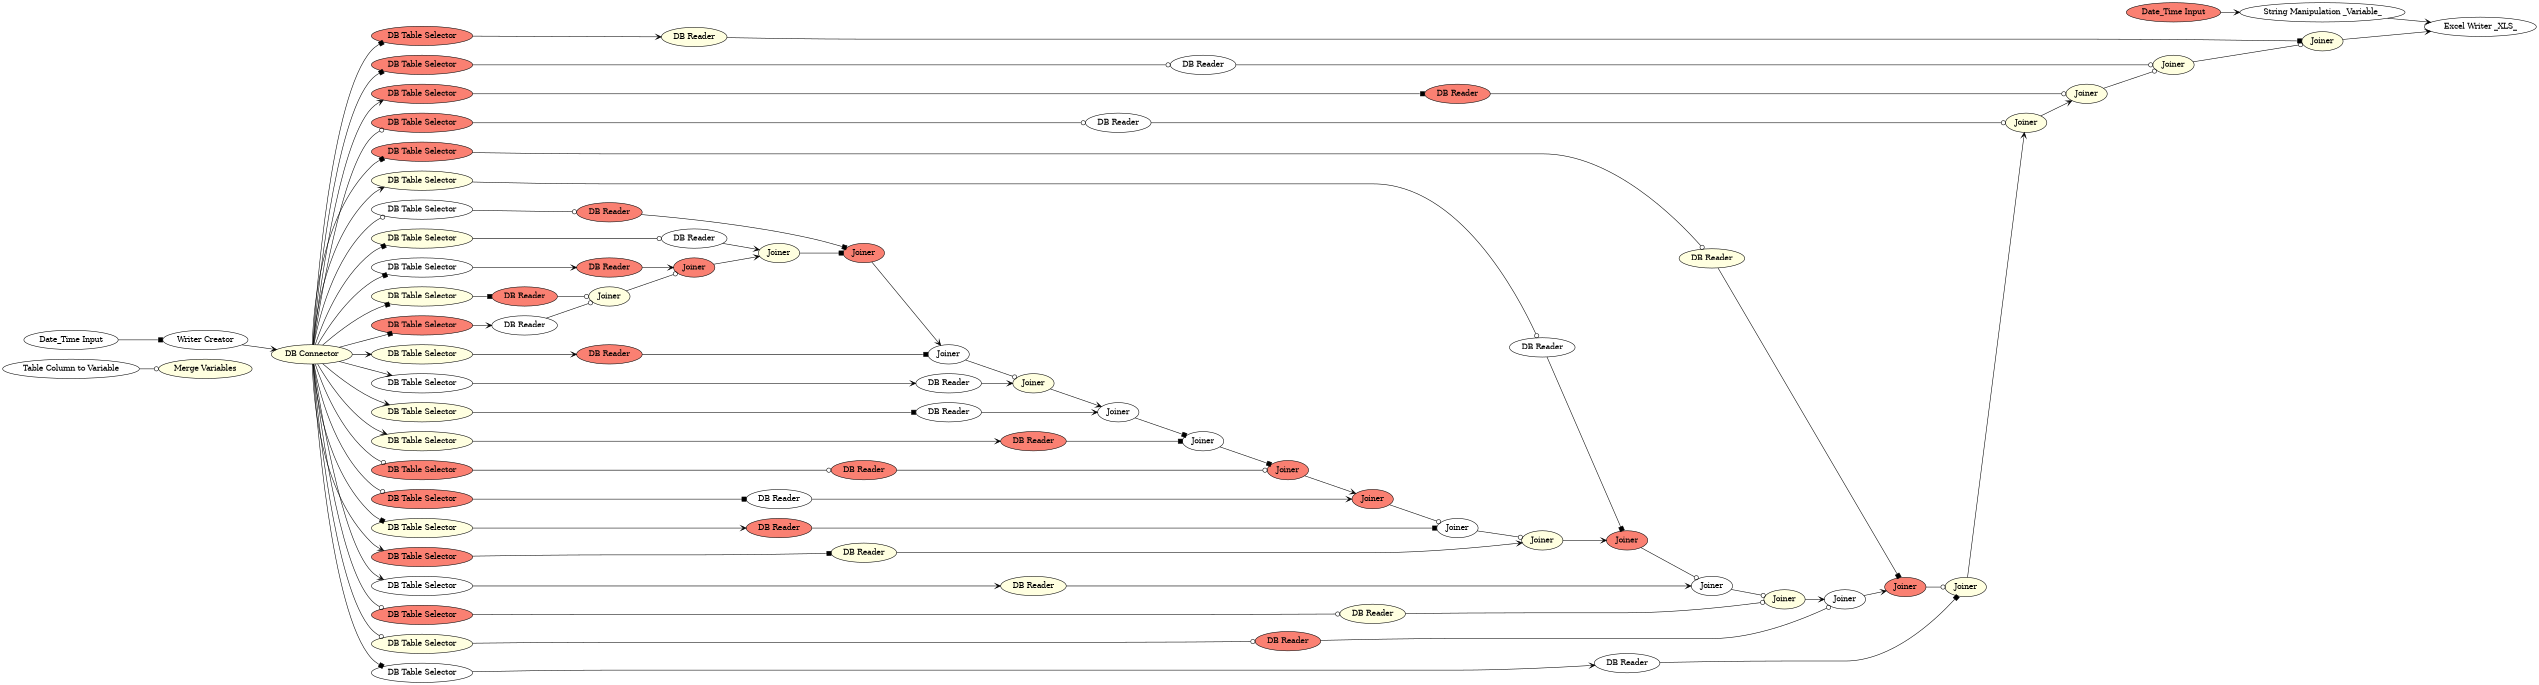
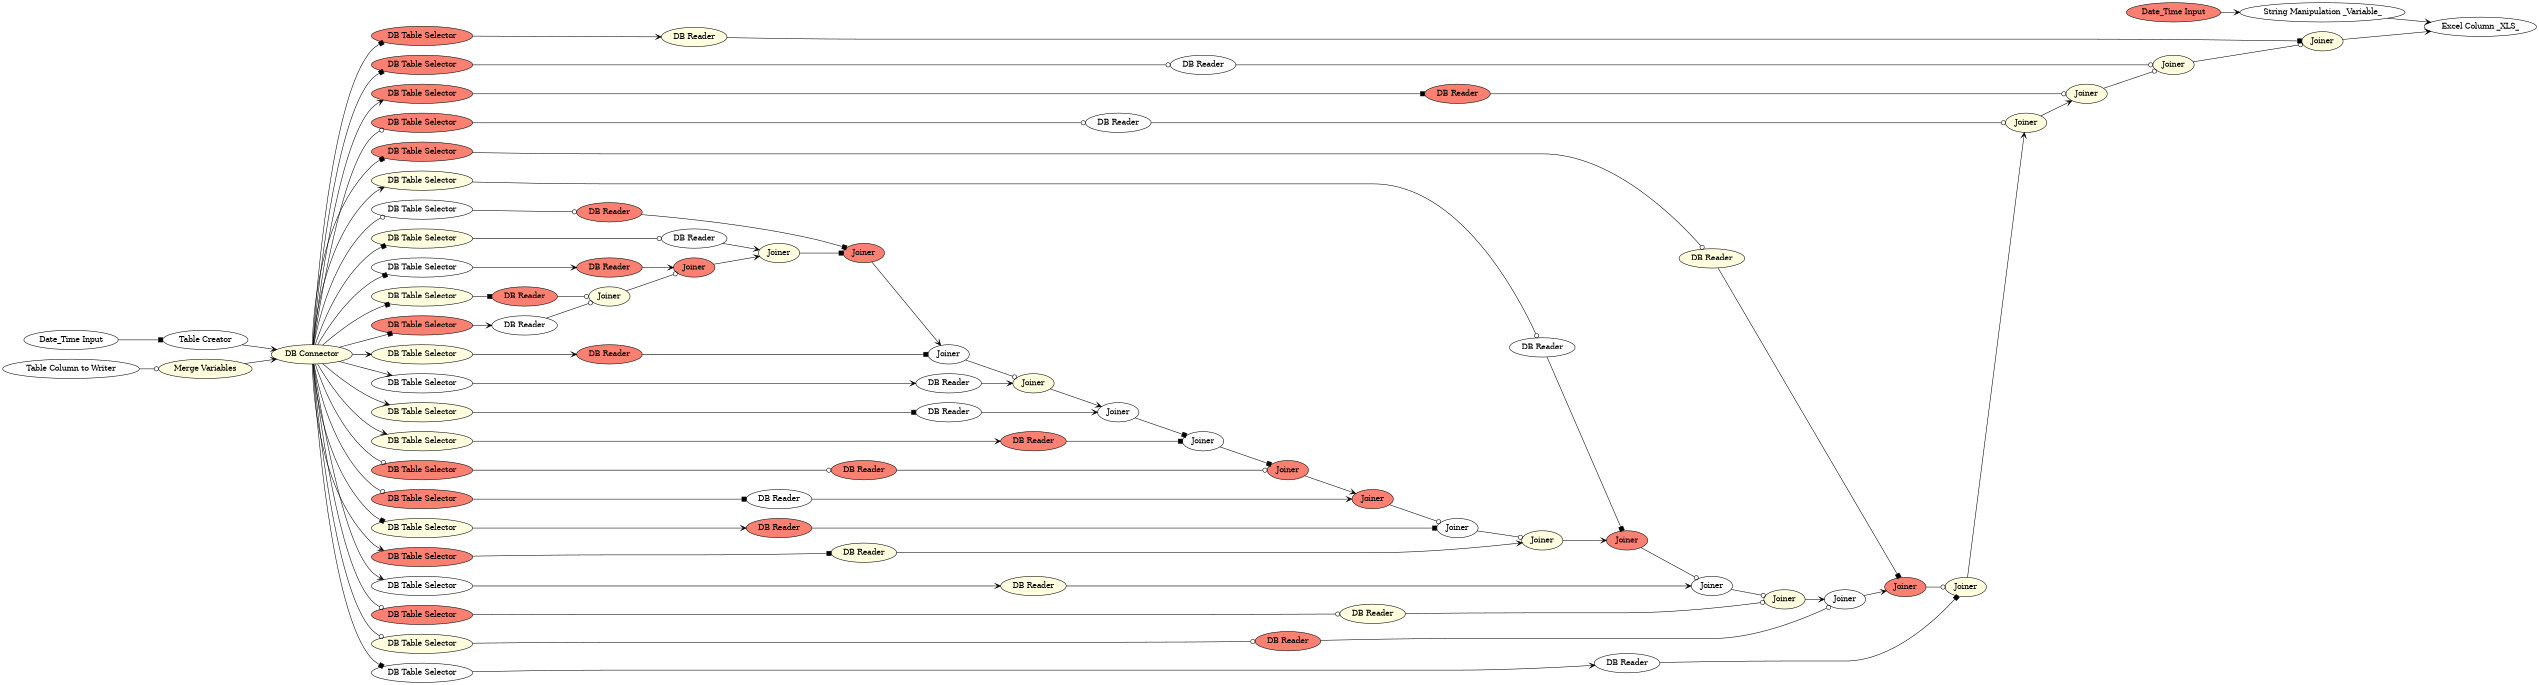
node "Excel Writer _XLS_": label "Excel Writer _XLS_" -> "Excel Column _XLS_"
node "Writer Creator": label "Writer Creator" -> "Table Creator"
edge "Merge Variables" -> "DB Connector": added
node "Table Column to Variable": label "Table Column to Variable" -> "Table Column to Writer"
